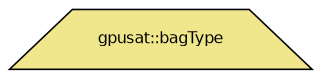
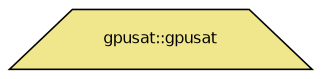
node "gpusat::bagType": label "gpusat::bagType" -> "gpusat::gpusat"
